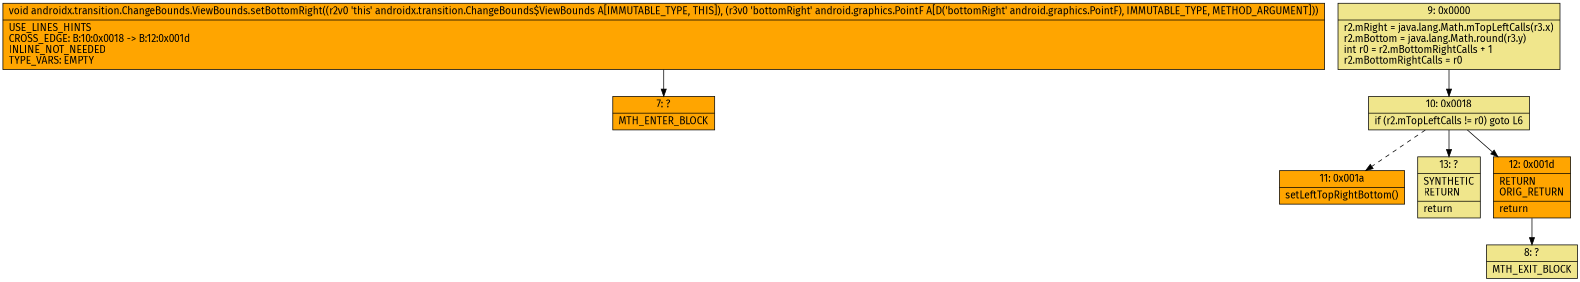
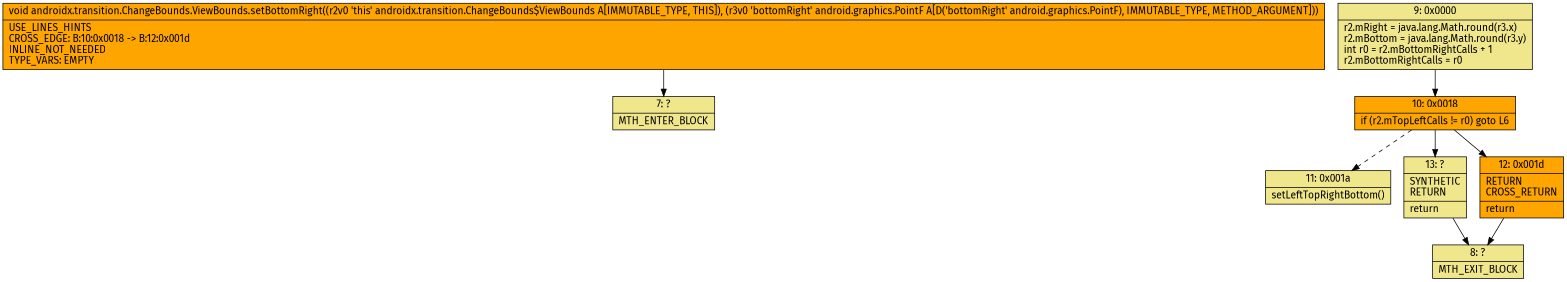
node "9: 0x0000": text "r2.mRight = java.lang.Math.mTopLeftCalls(r3.x)" -> "r2.mRight = java.lang.Math.round(r3.x)"
node "7: ?": fillcolor orange -> khaki
node "10: 0x0018": fillcolor khaki -> orange
node "11: 0x001a": fillcolor orange -> khaki
node "12: 0x001d": text "ORIG_RETURN" -> "CROSS_RETURN"
edge "13: ?" -> "8: ?": added
